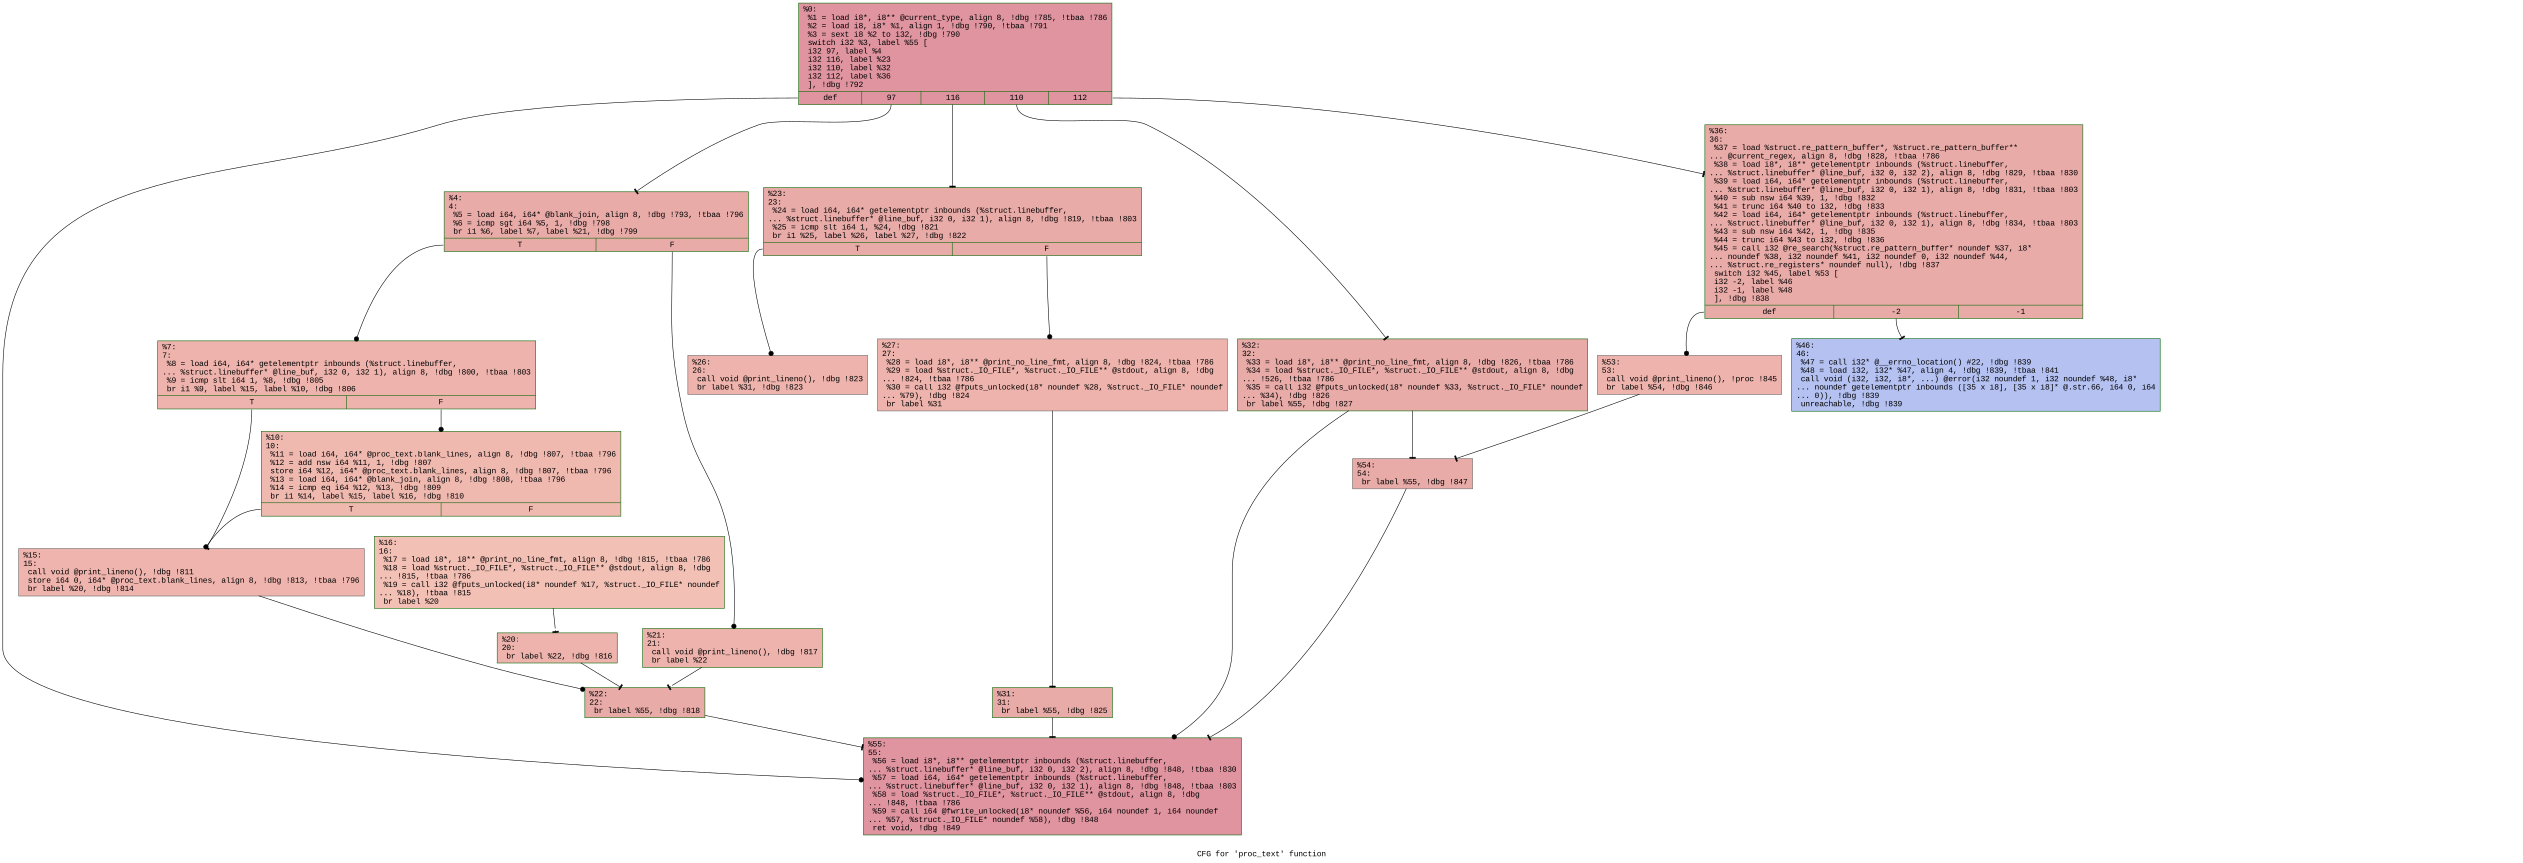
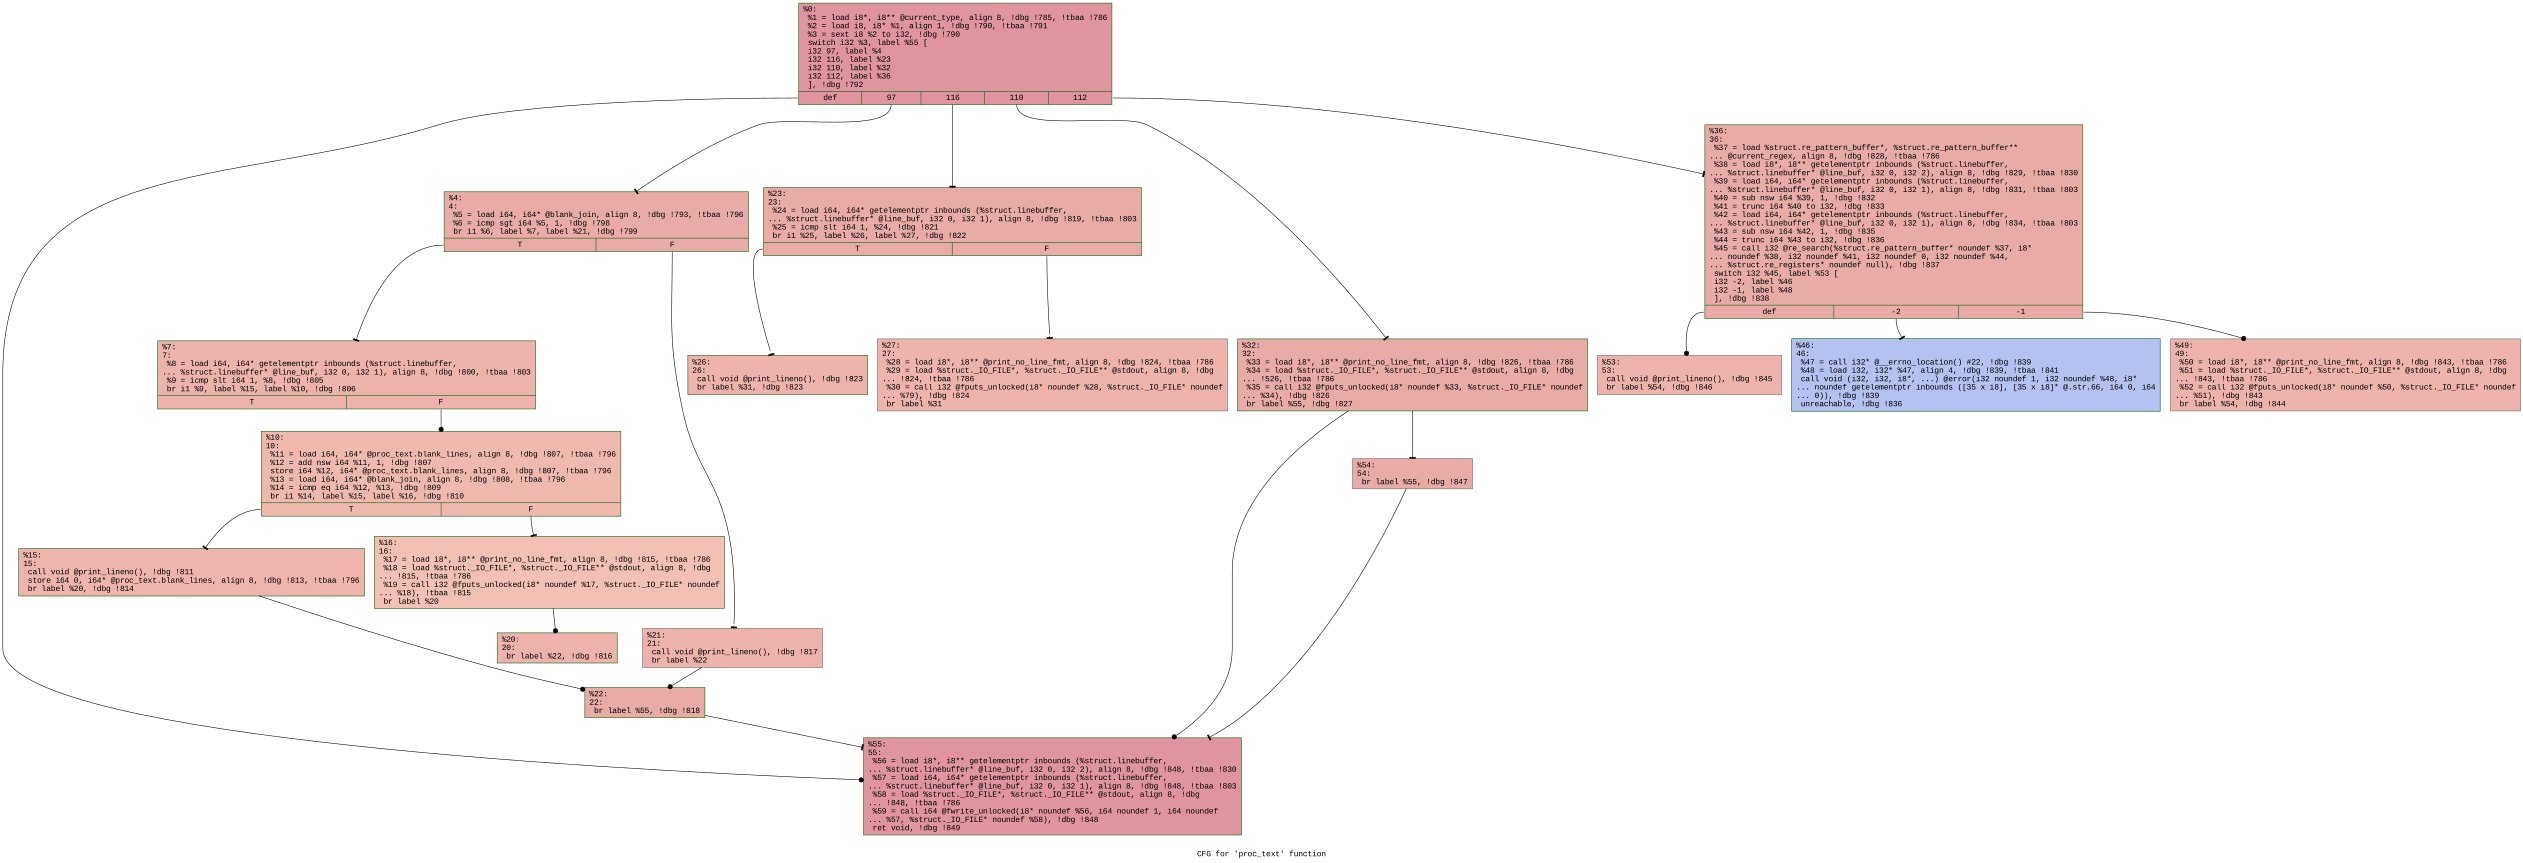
edge "%4:" -> "%7:": arrowhead dot -> tee
edge "%23:" -> "%27:": arrowhead dot -> tee
edge "%23:" -> "%26:": arrowhead dot -> tee
node "%26:": color gray40 -> darkgreen
node "%49:": added
node "%53:": text "call void @print_lineno(), !proc !845" -> "call void @print_lineno(), !dbg !845"
node "%46:": text "unreachable, !dbg !839" -> "unreachable, !dbg !836"
edge "%53:" -> "%54:": removed
edge "%4:" -> "%21:": arrowhead dot -> tee
edge "%7:" -> "%15:": removed
edge "%10:" -> "%15:": arrowhead dot -> tee
edge "%10:" -> "%16:": added
node "%15:": color gray40 -> darkgreen
edge "%16:" -> "%20:": arrowhead tee -> dot
node "%21:": color darkgreen -> gray40
edge "%20:" -> "%22:": removed
edge "%21:" -> "%22:": arrowhead tee -> dot
node "%31:": removed
